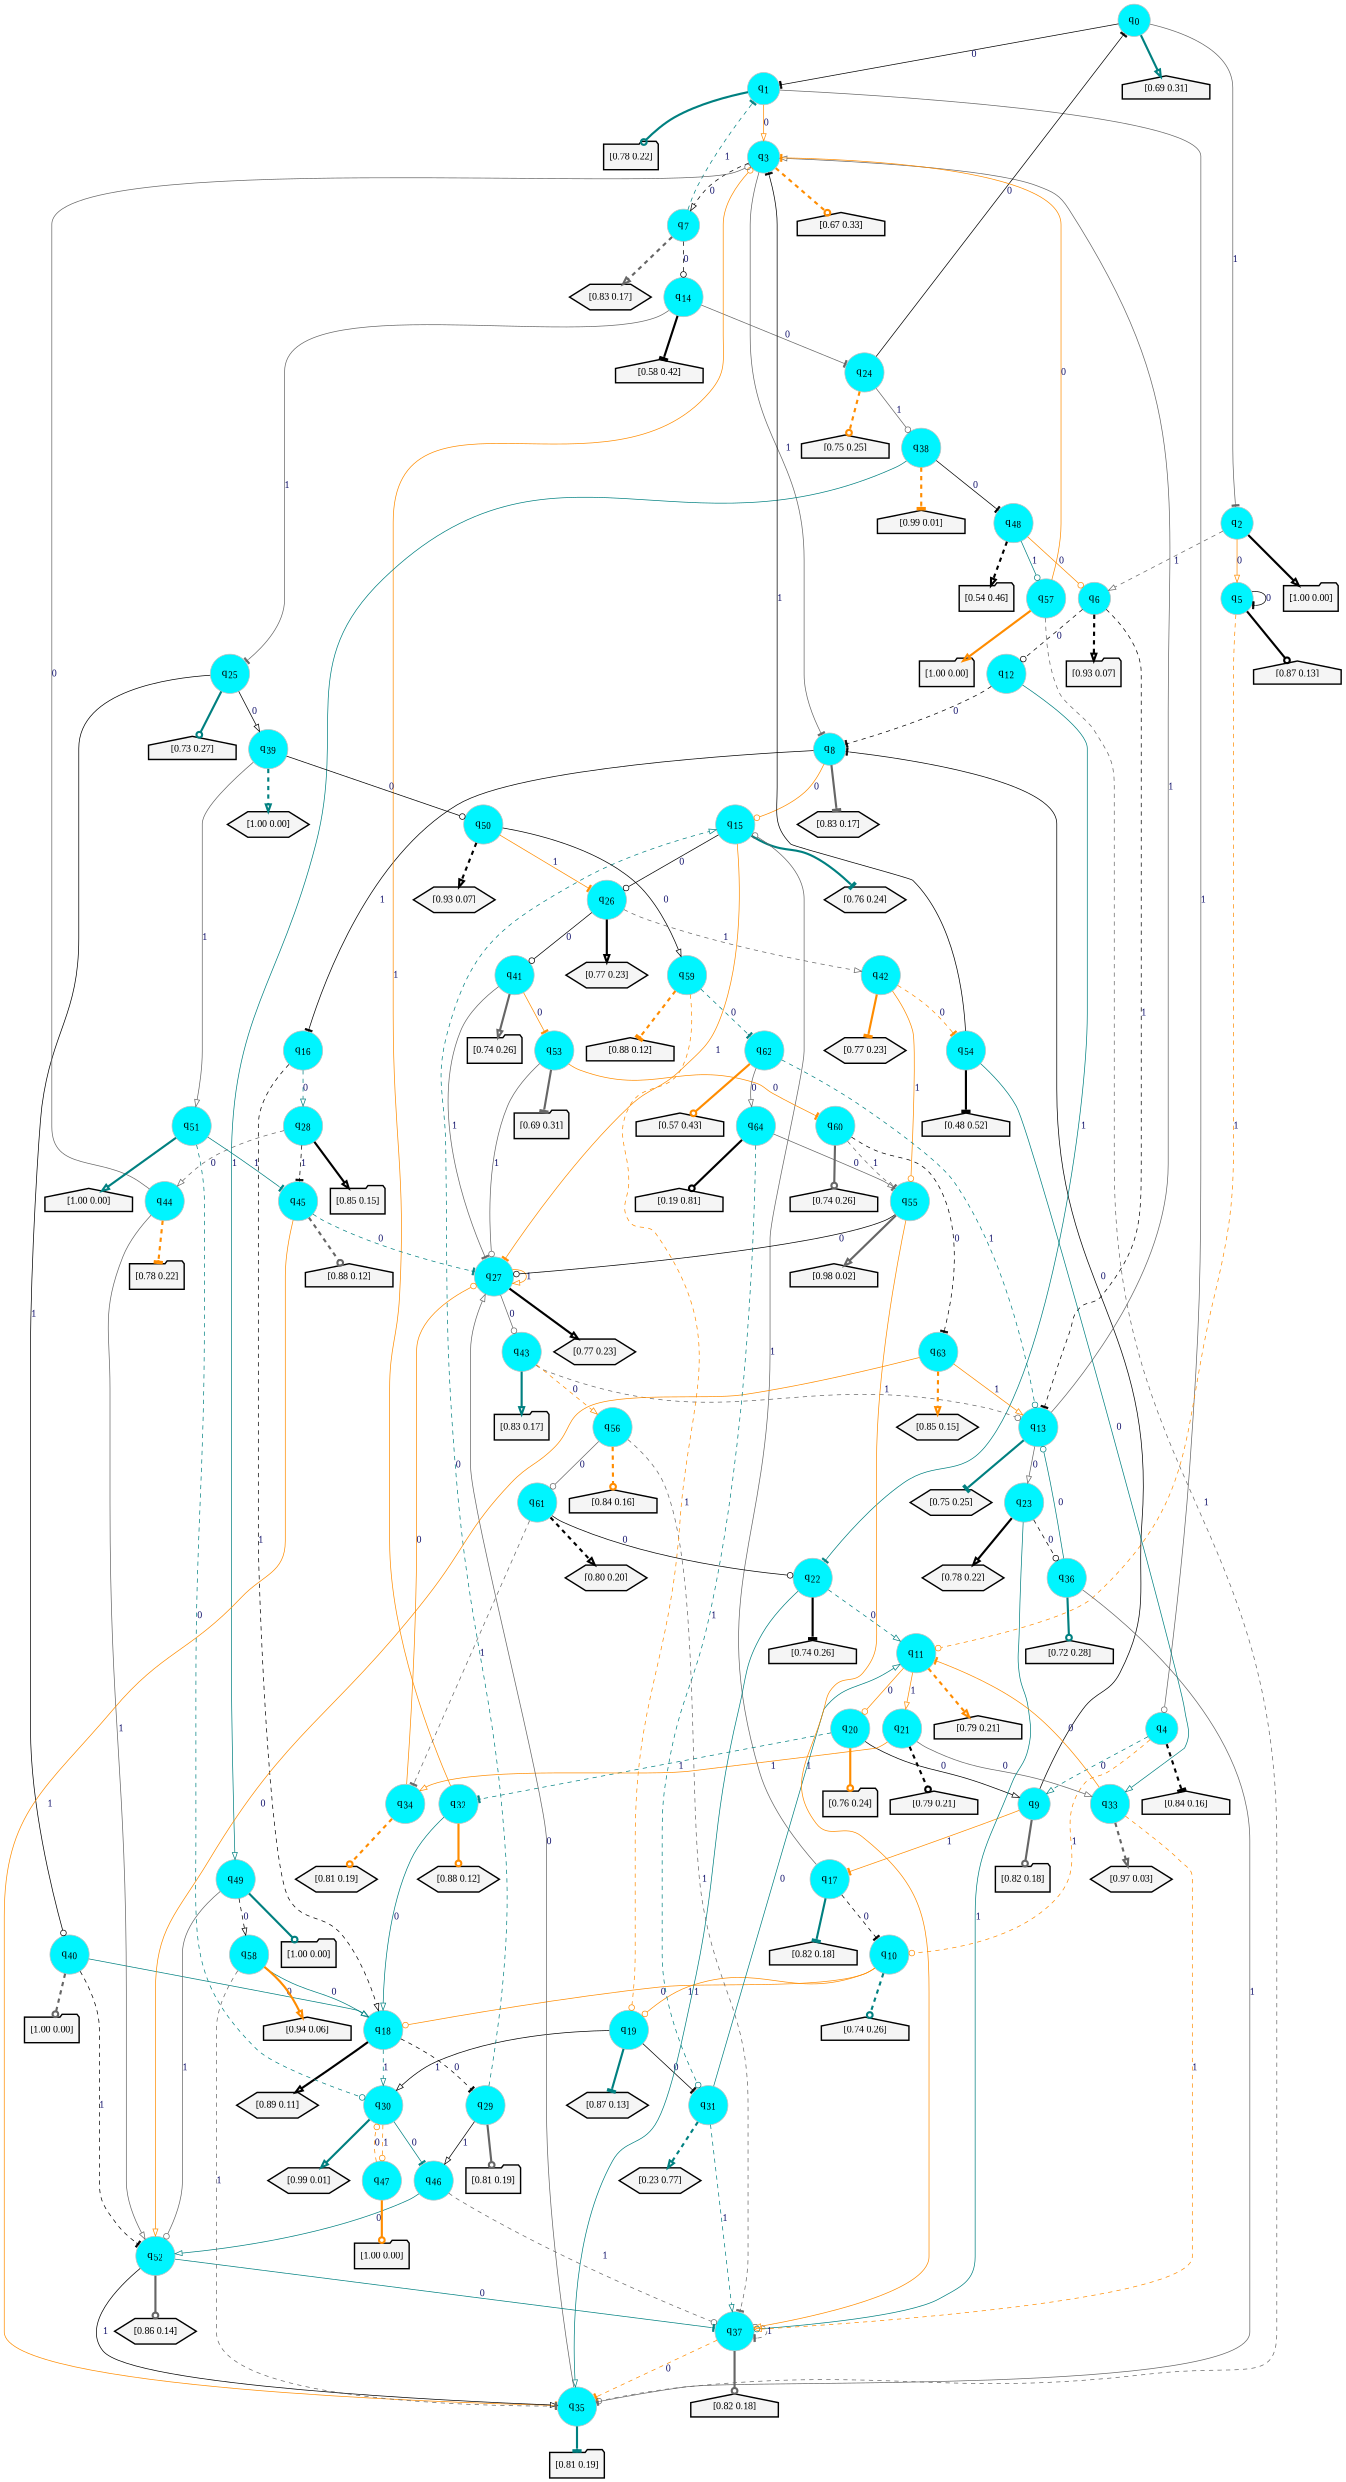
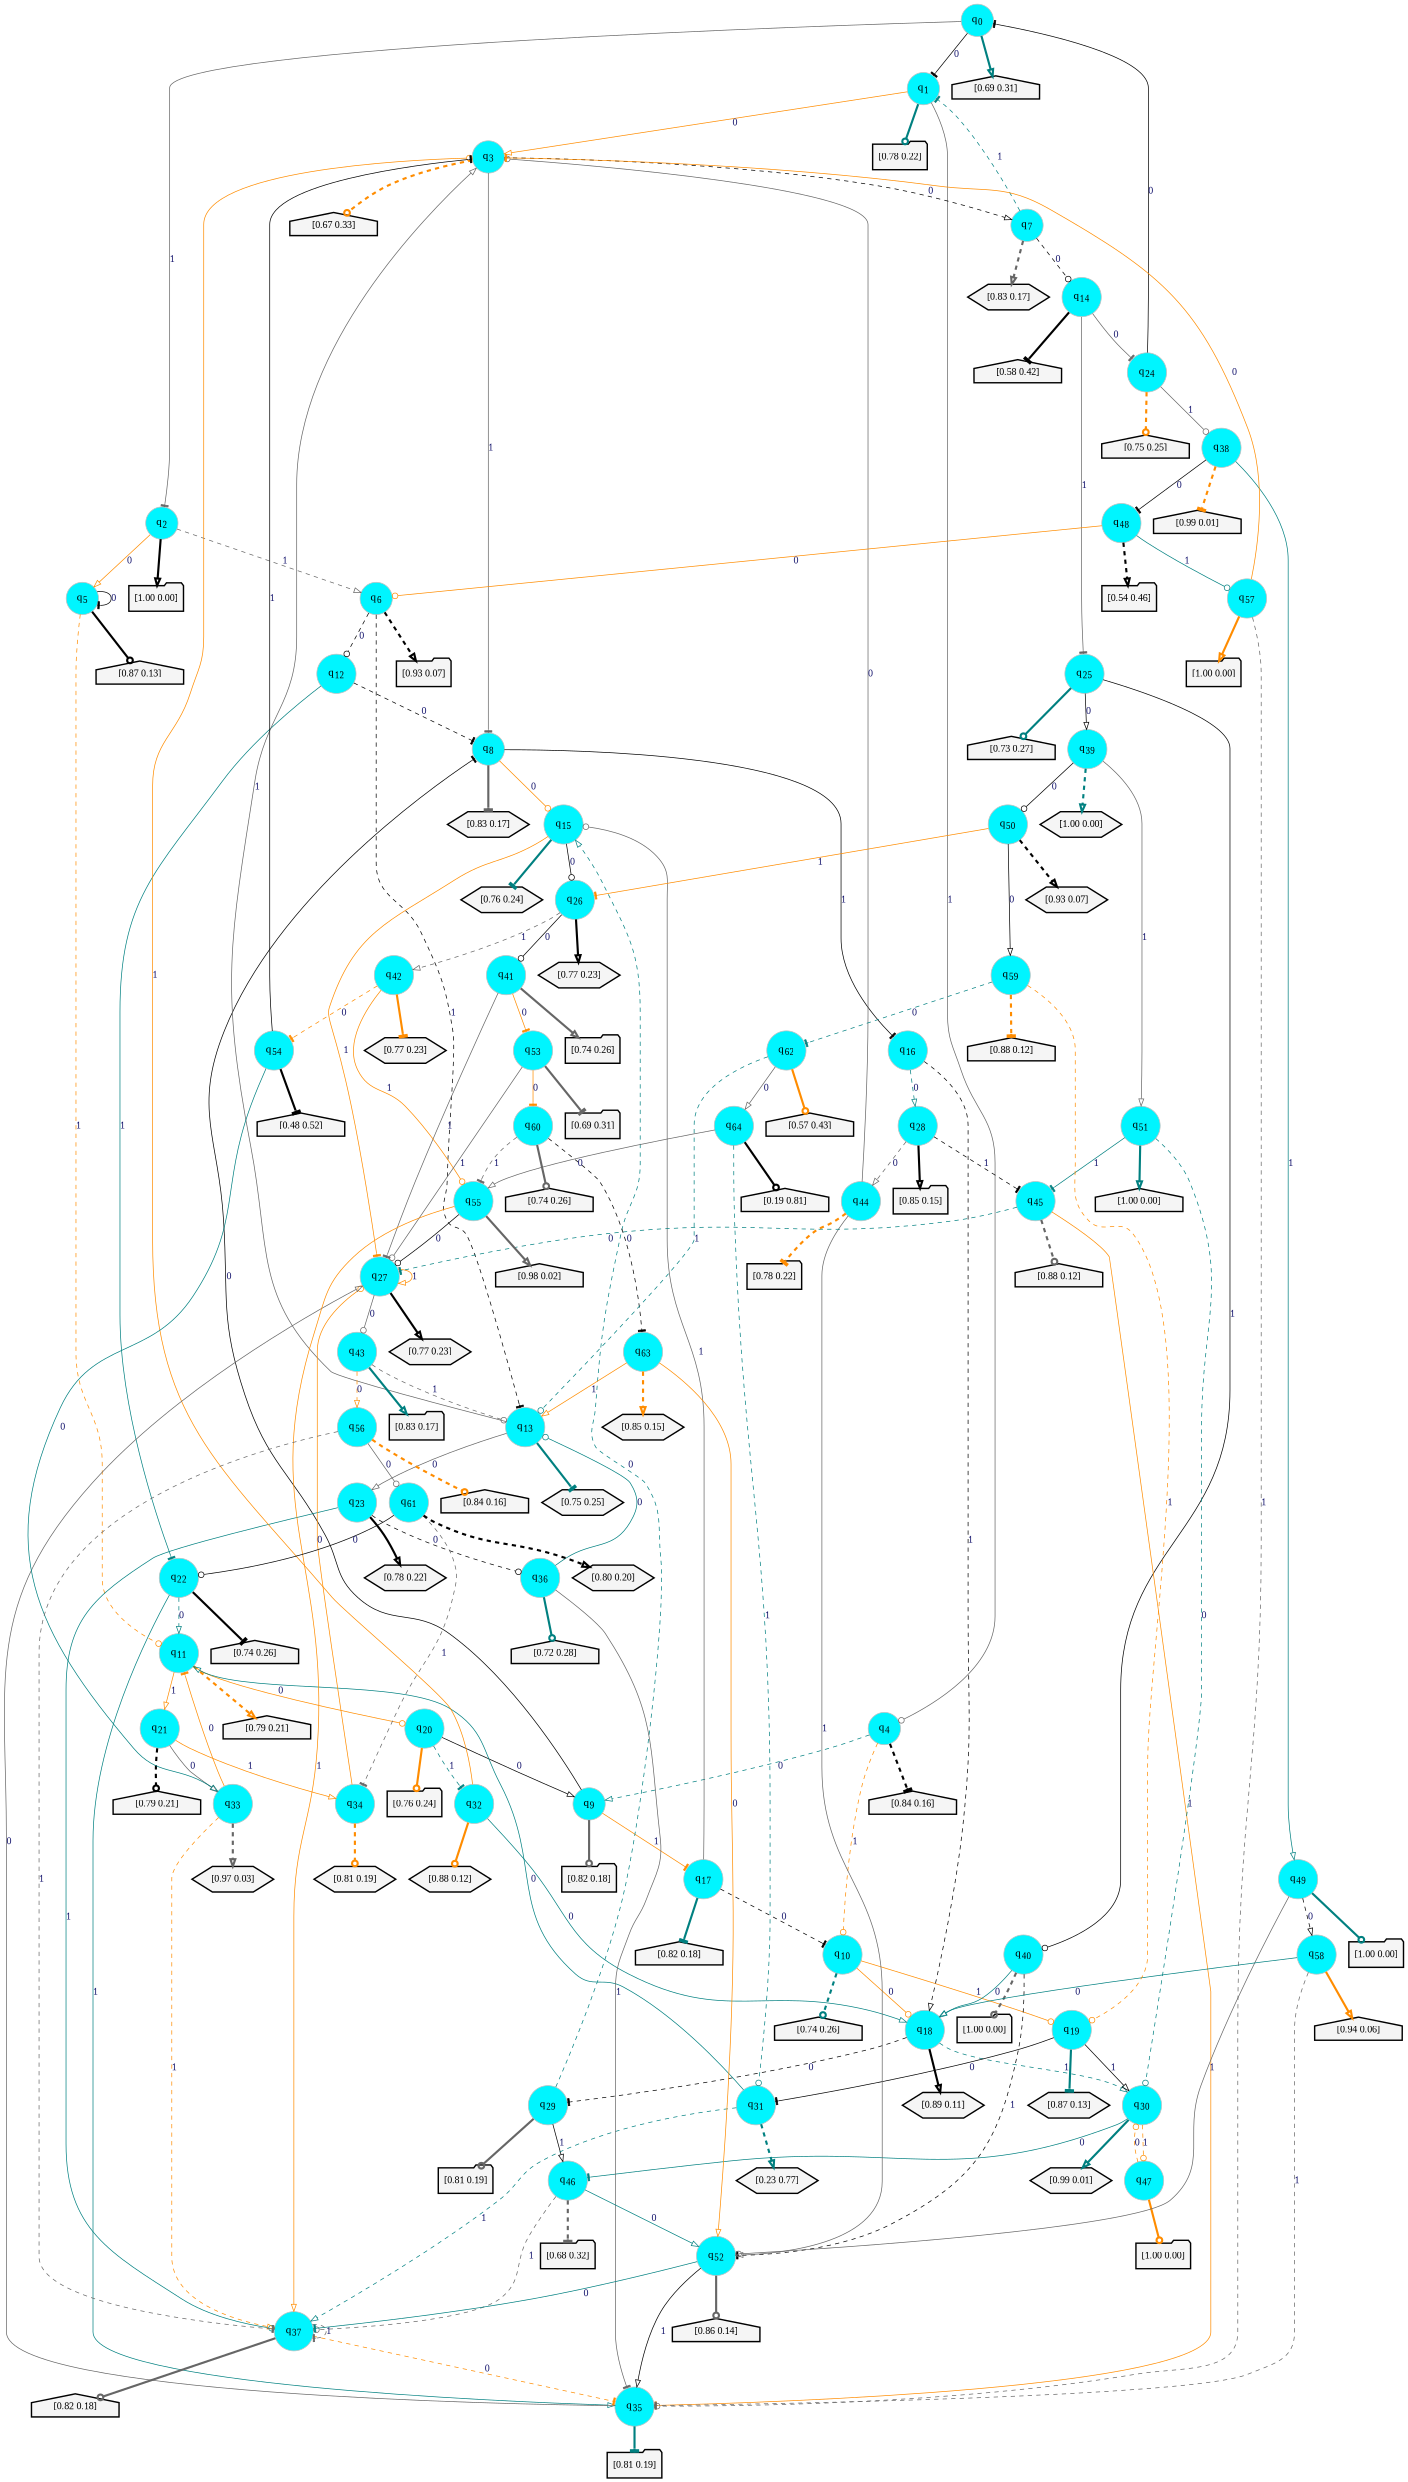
node "[0.68 0.32]": added
node "[0.86 0.14]": shape hexagon -> house
